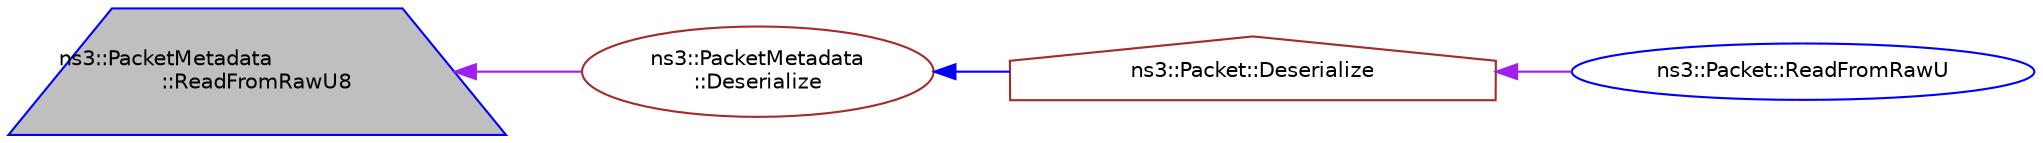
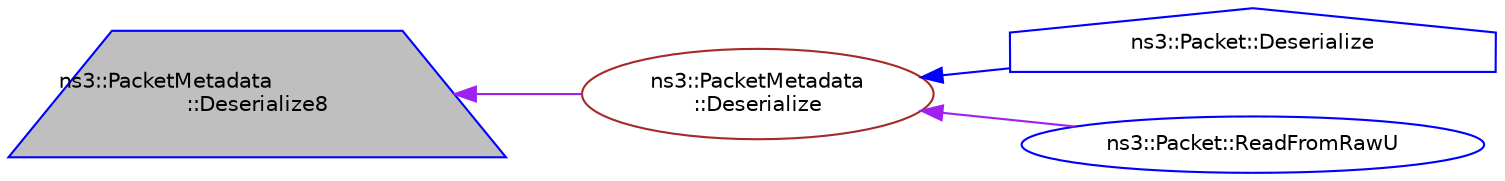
node "ns3::PacketMetadata ::ReadFromRawU8": label "ns3::PacketMetadata ::ReadFromRawU8" -> "ns3::PacketMetadata ::Deserialize8"
node "ns3::Packet::Deserialize": color brown -> blue
edge "ns3::Packet::ReadFromRawU" -> "ns3::Packet::Deserialize": now "ns3::Packet::ReadFromRawU" -> "ns3::PacketMetadata ::Deserialize"
